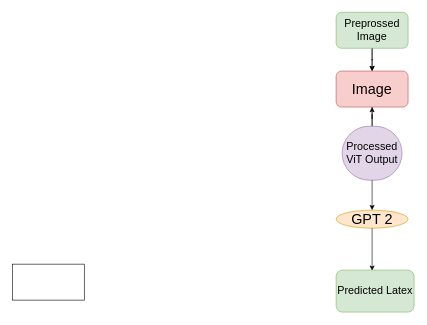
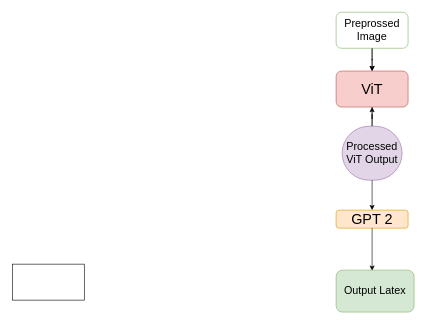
node "Preprossed Image": fillcolor #d5e8d4 -> #ffffff
node "Image": label "Image" -> "ViT"
node "GPT 2": shape ellipse -> rounded rectangle
node "Predicted Latex": label "Predicted Latex" -> "Output Latex"
